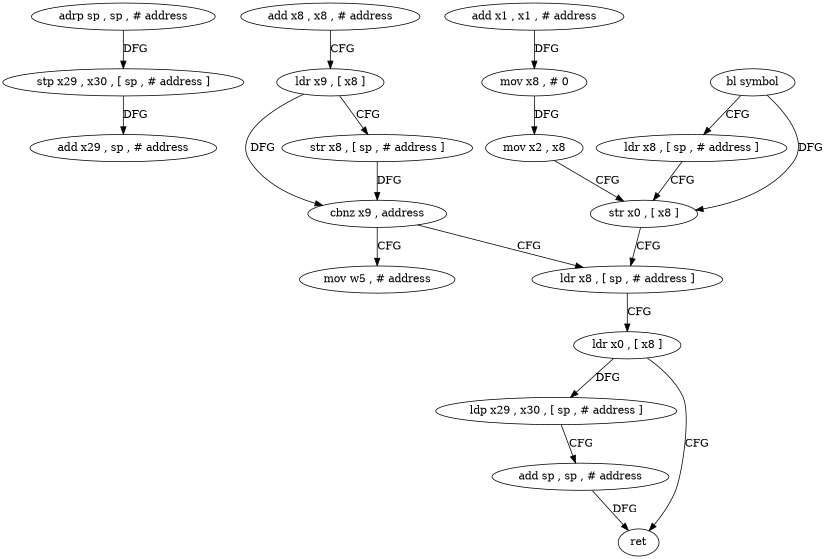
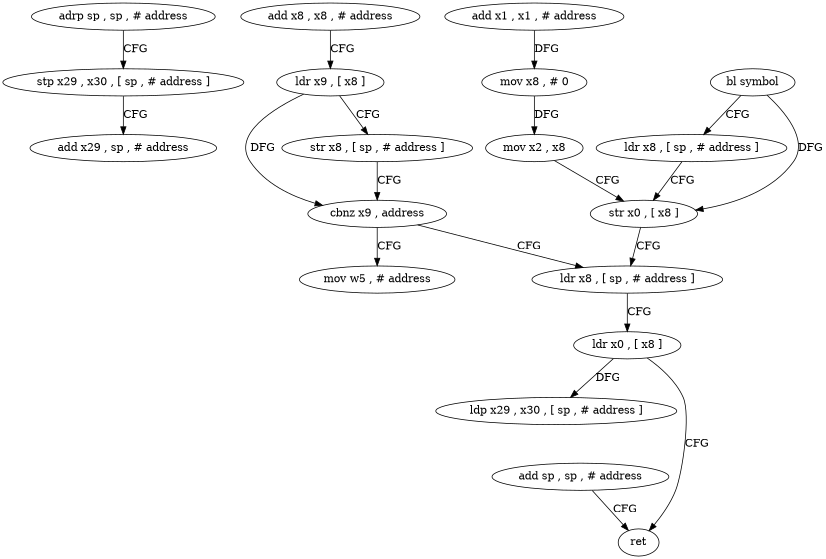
edge "adrp sp , sp , # address" -> "stp x29 , x30 , [ sp , # address ]": label "DFG" -> "CFG"
edge "stp x29 , x30 , [ sp , # address ]" -> "add x29 , sp , # address": label "DFG" -> "CFG"
edge "str x8 , [ sp , # address ]" -> "cbnz x9 , address": label "DFG" -> "CFG"
edge "ldp x29 , x30 , [ sp , # address ]" -> "add sp , sp , # address": removed, label "CFG"
edge "add sp , sp , # address" -> "ret": label "DFG" -> "CFG"
